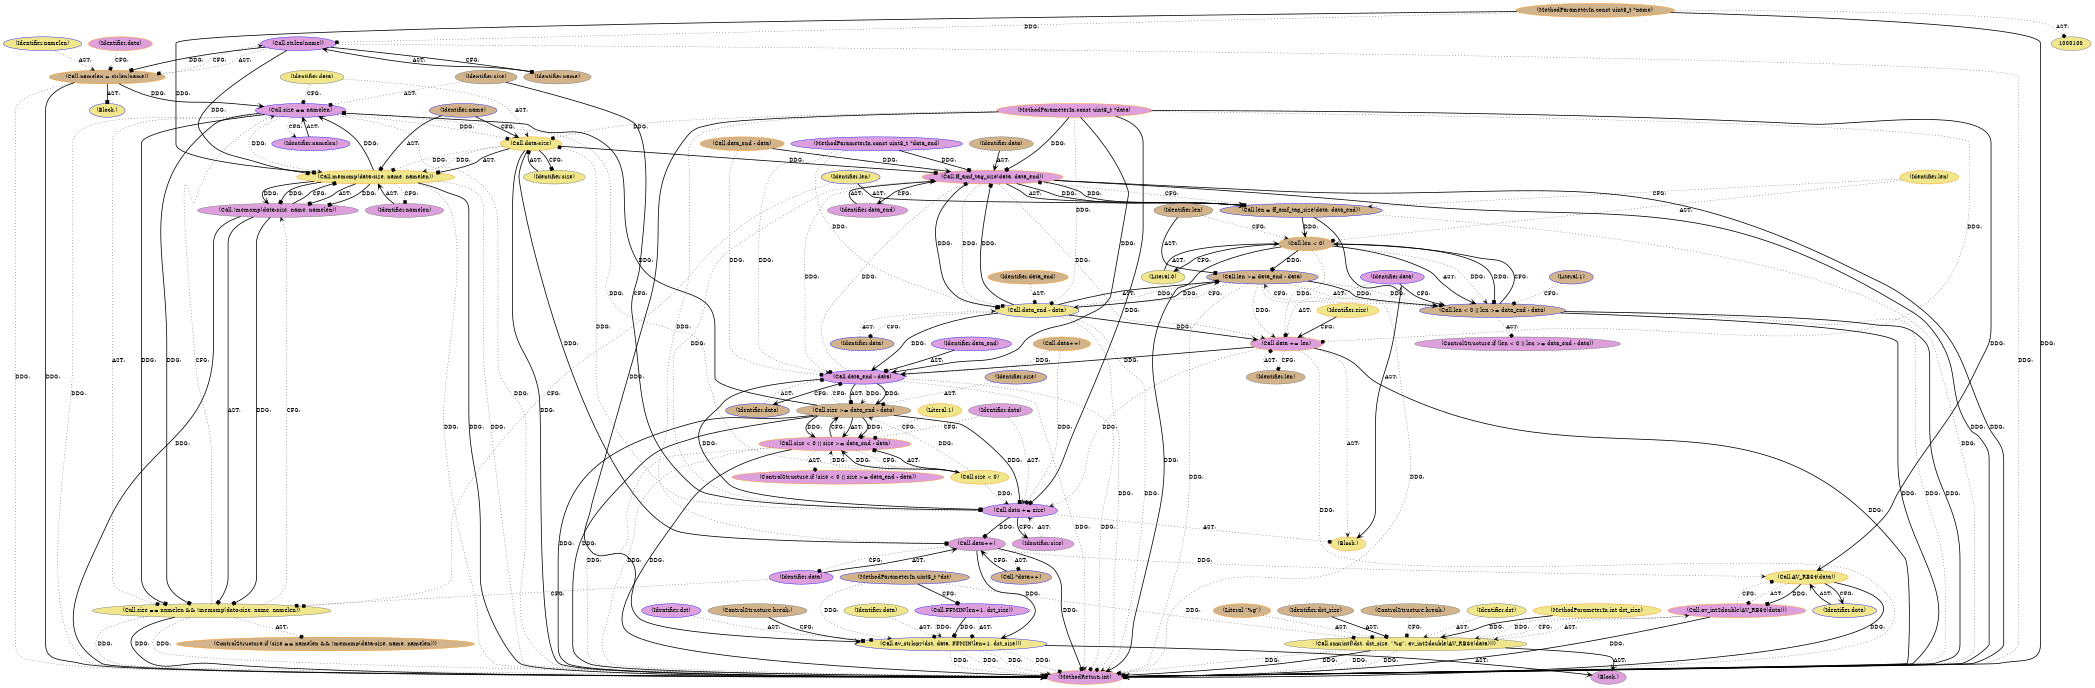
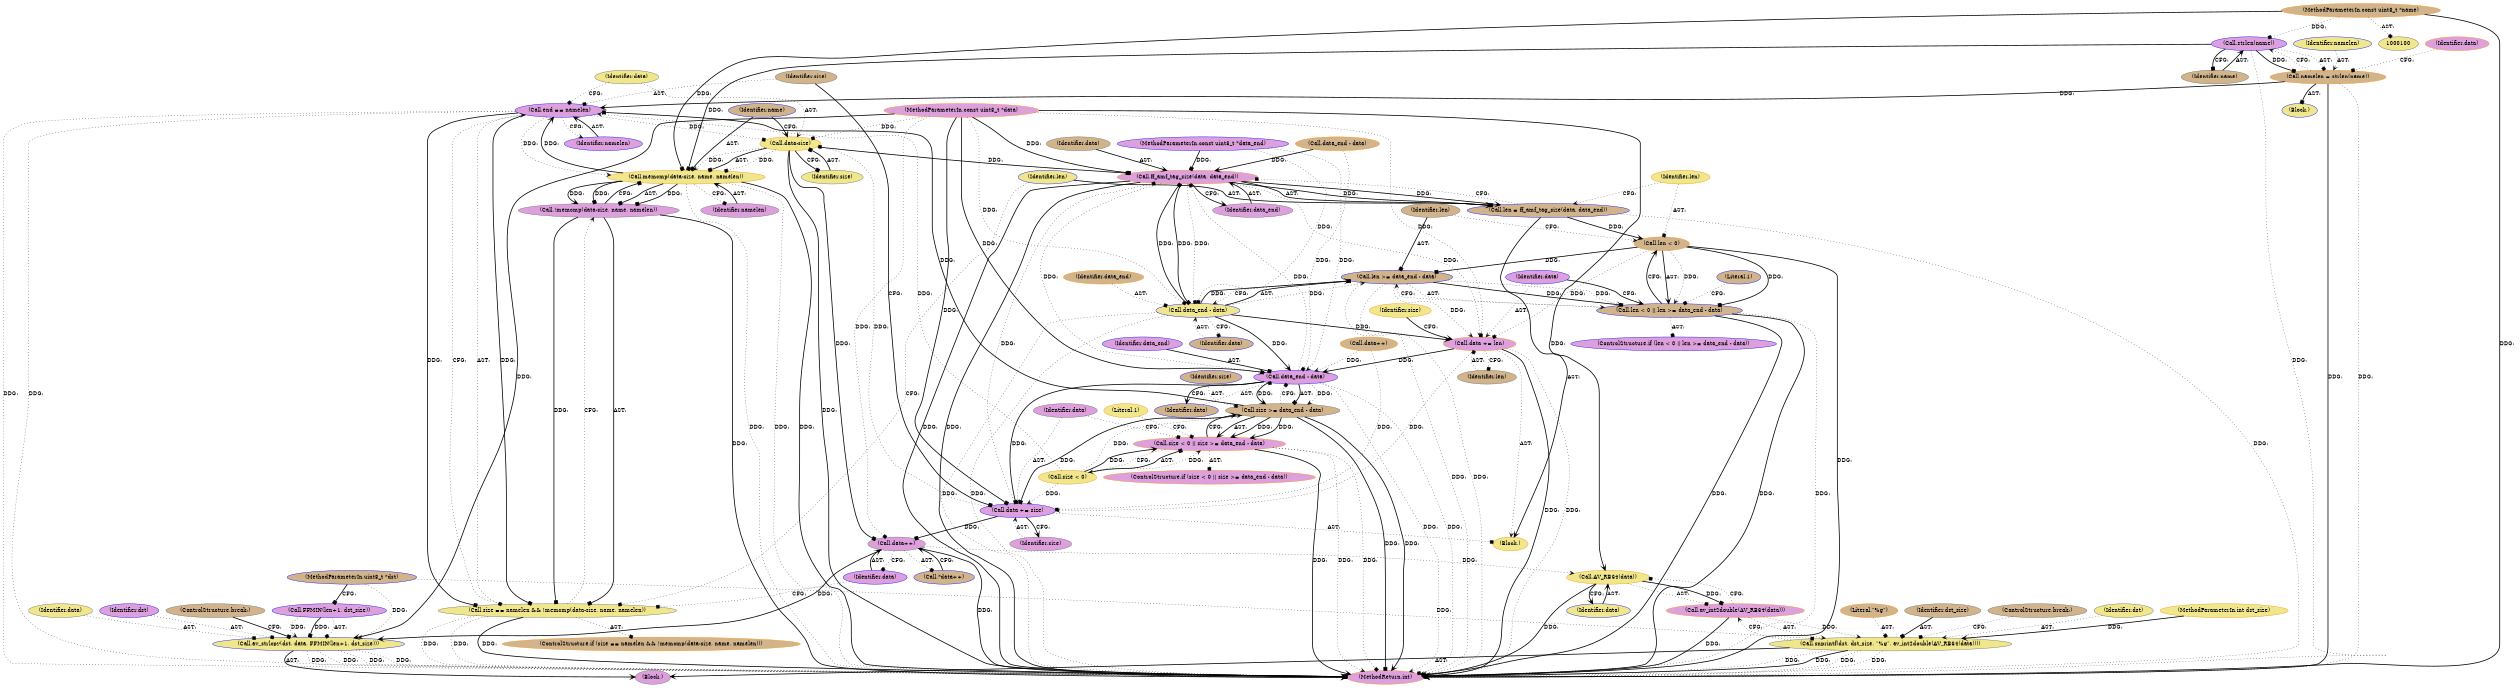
node "(Call,size == namelen)": label "(Call,size == namelen)" -> "(Call,end == namelen)"
node "(Literal,0)": removed
node "(ControlStructure,if (len < 0 || len >= data_end - data))": color gray40 -> blue
